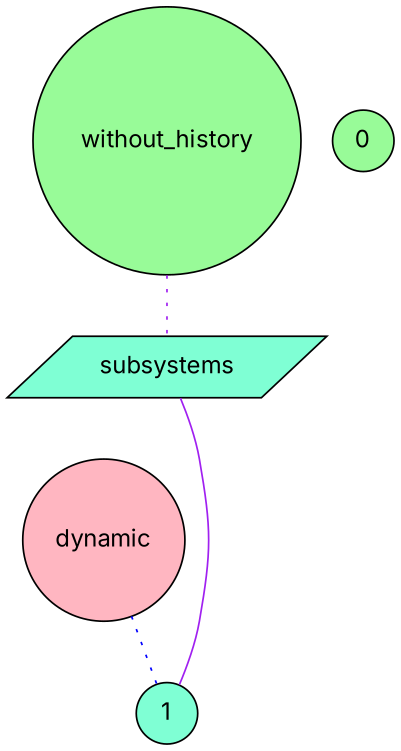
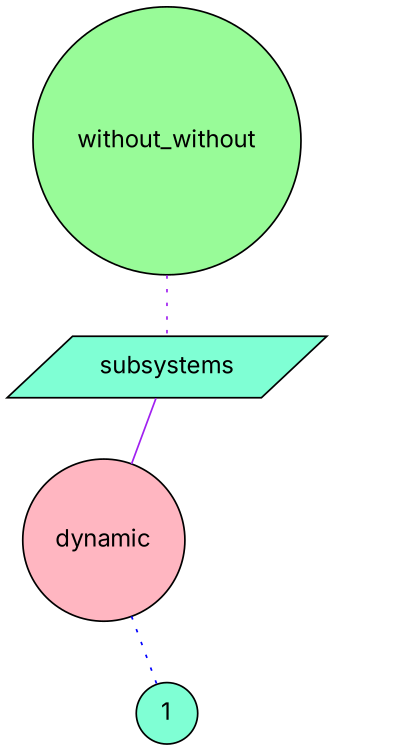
node "without_history": label "without_history" -> "without_without"
node "0": removed
edge "subsystems" -- "1": now "subsystems" -- "dynamic"
